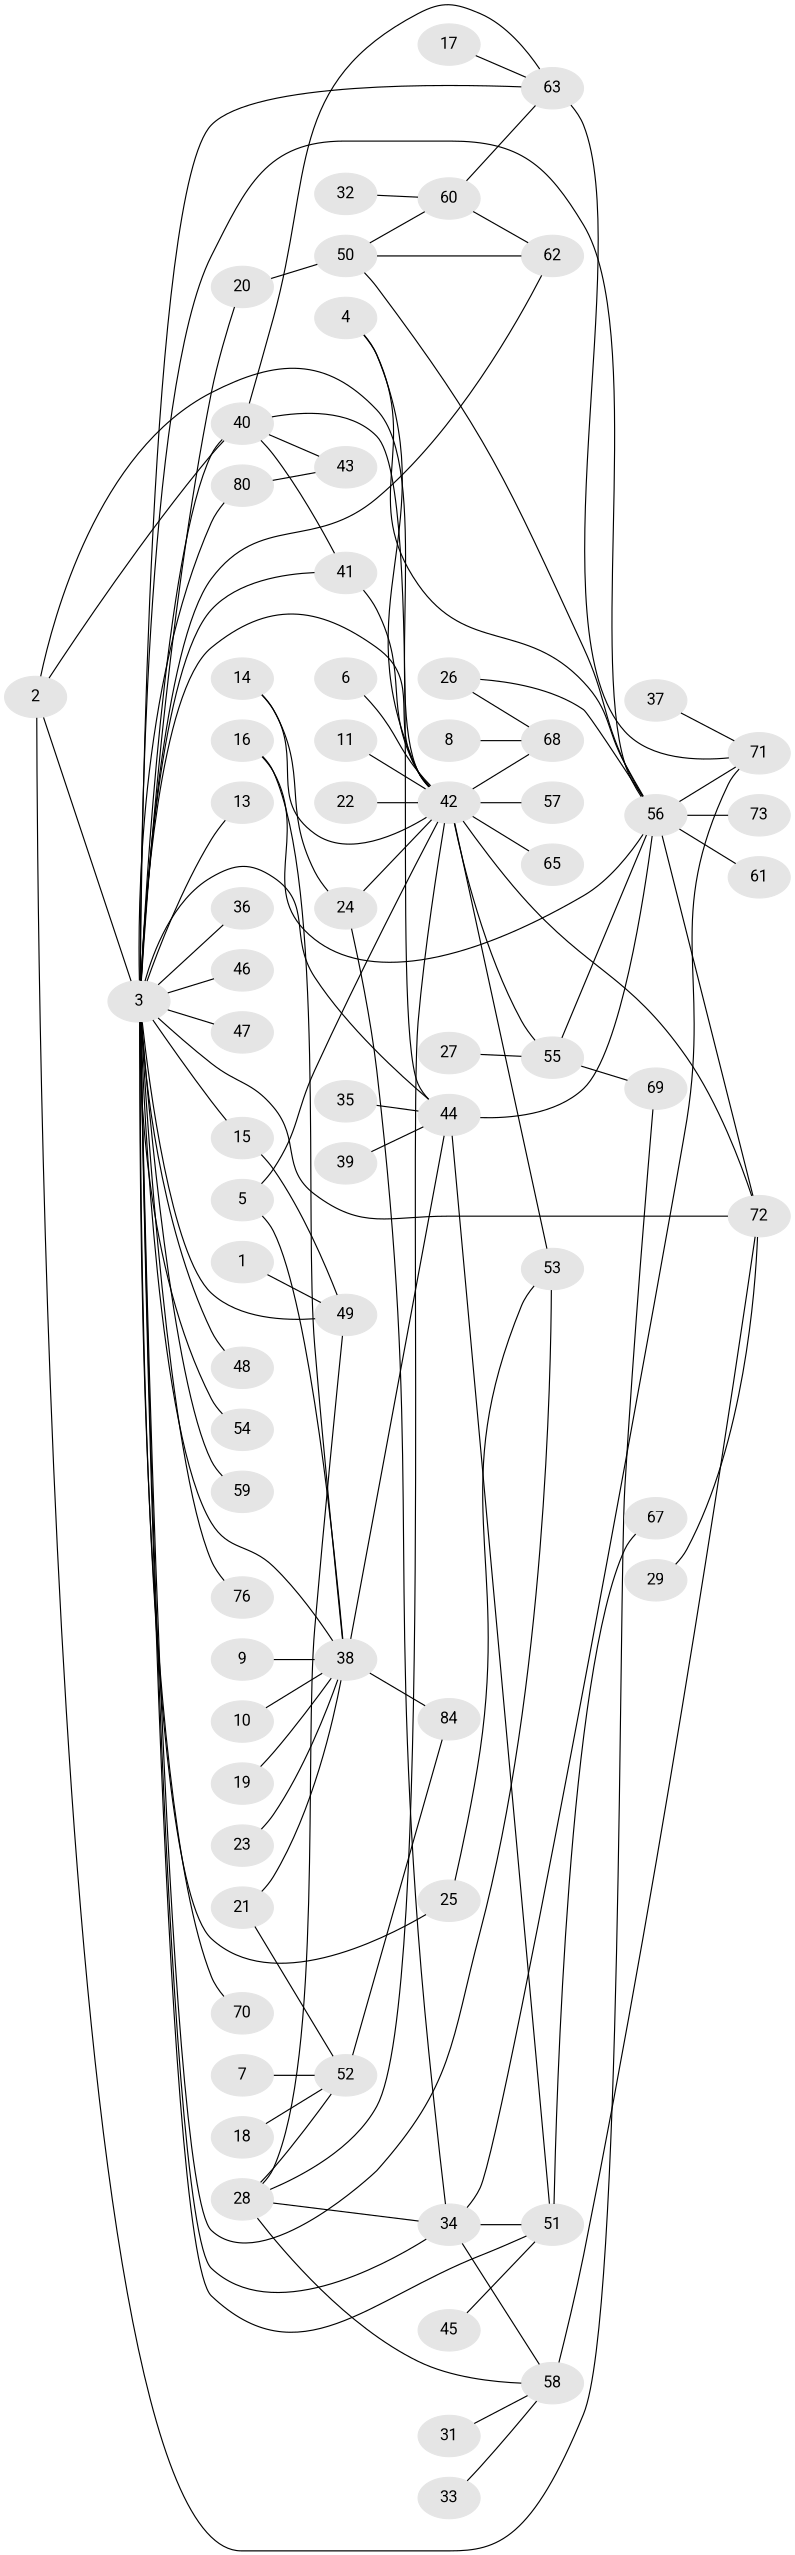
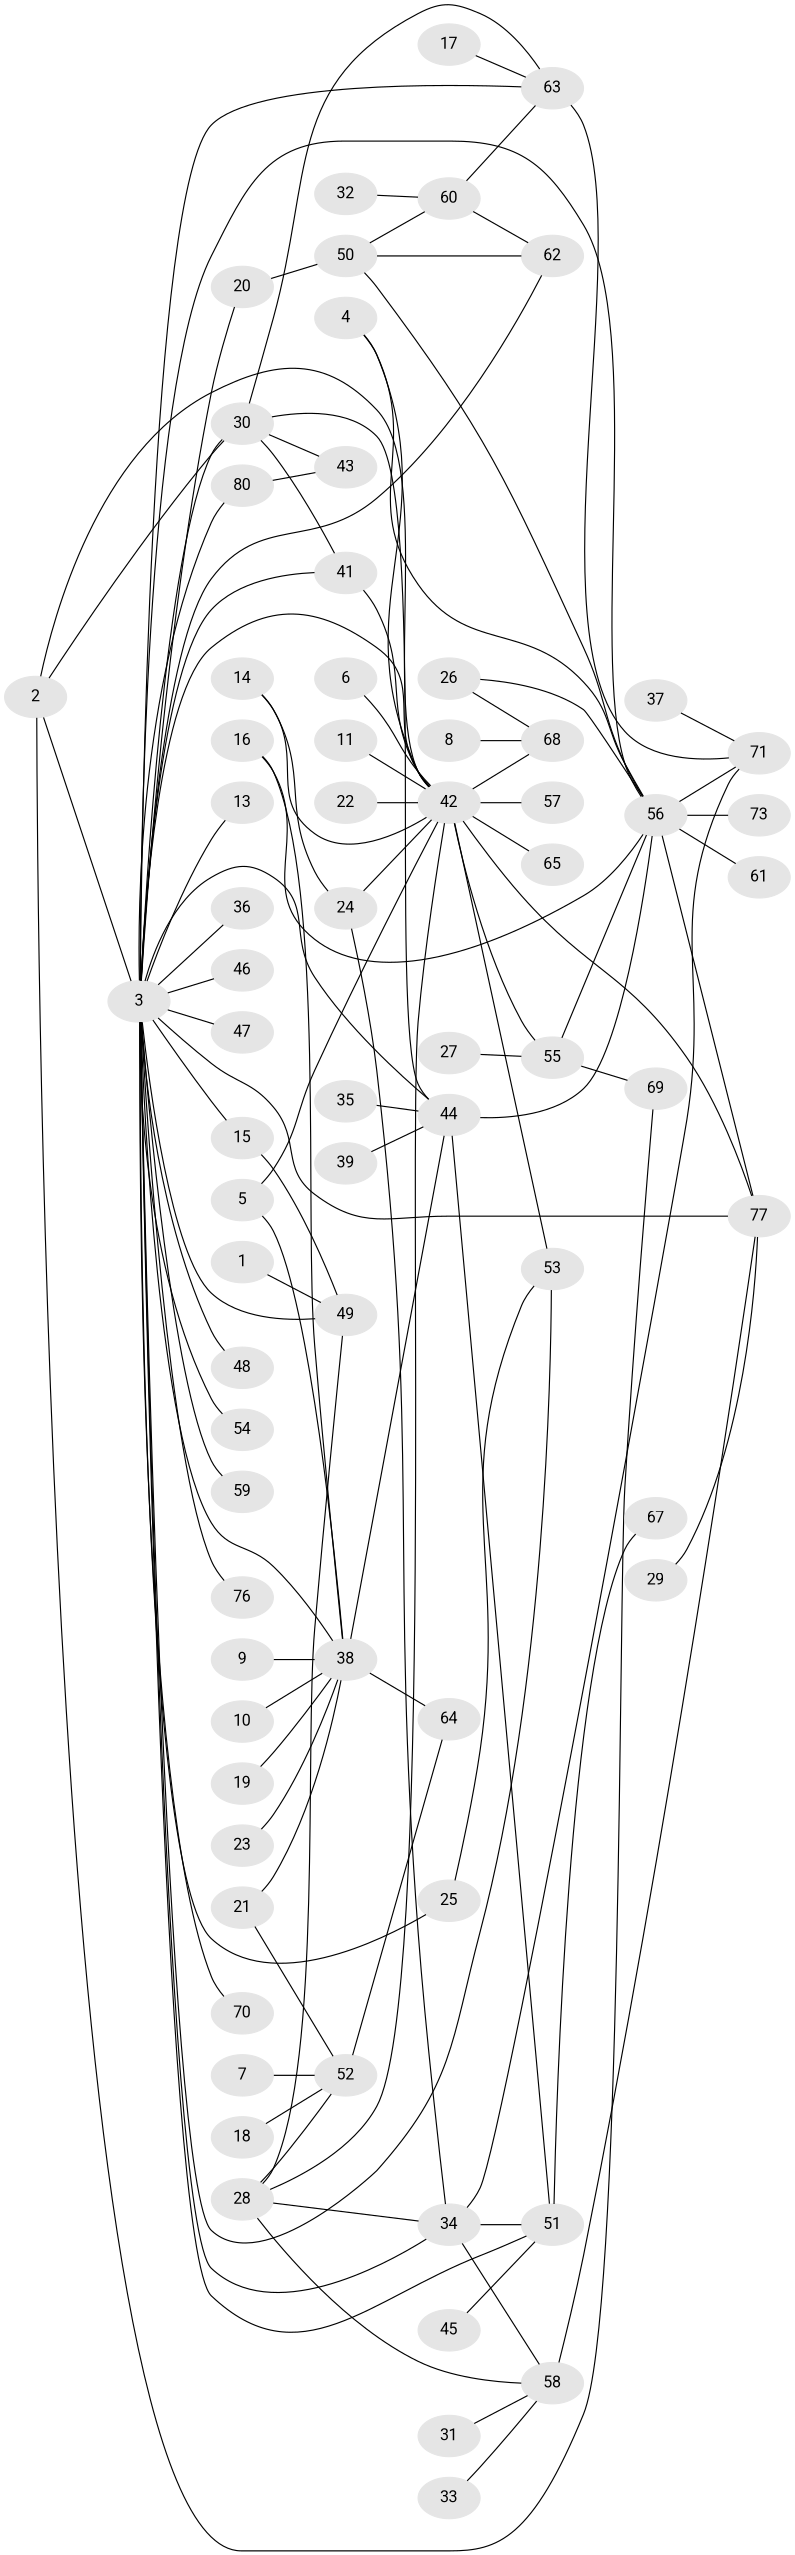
node "40": label "40" -> "30"
node "72": label "72" -> "77"
node "84": label "84" -> "64"
